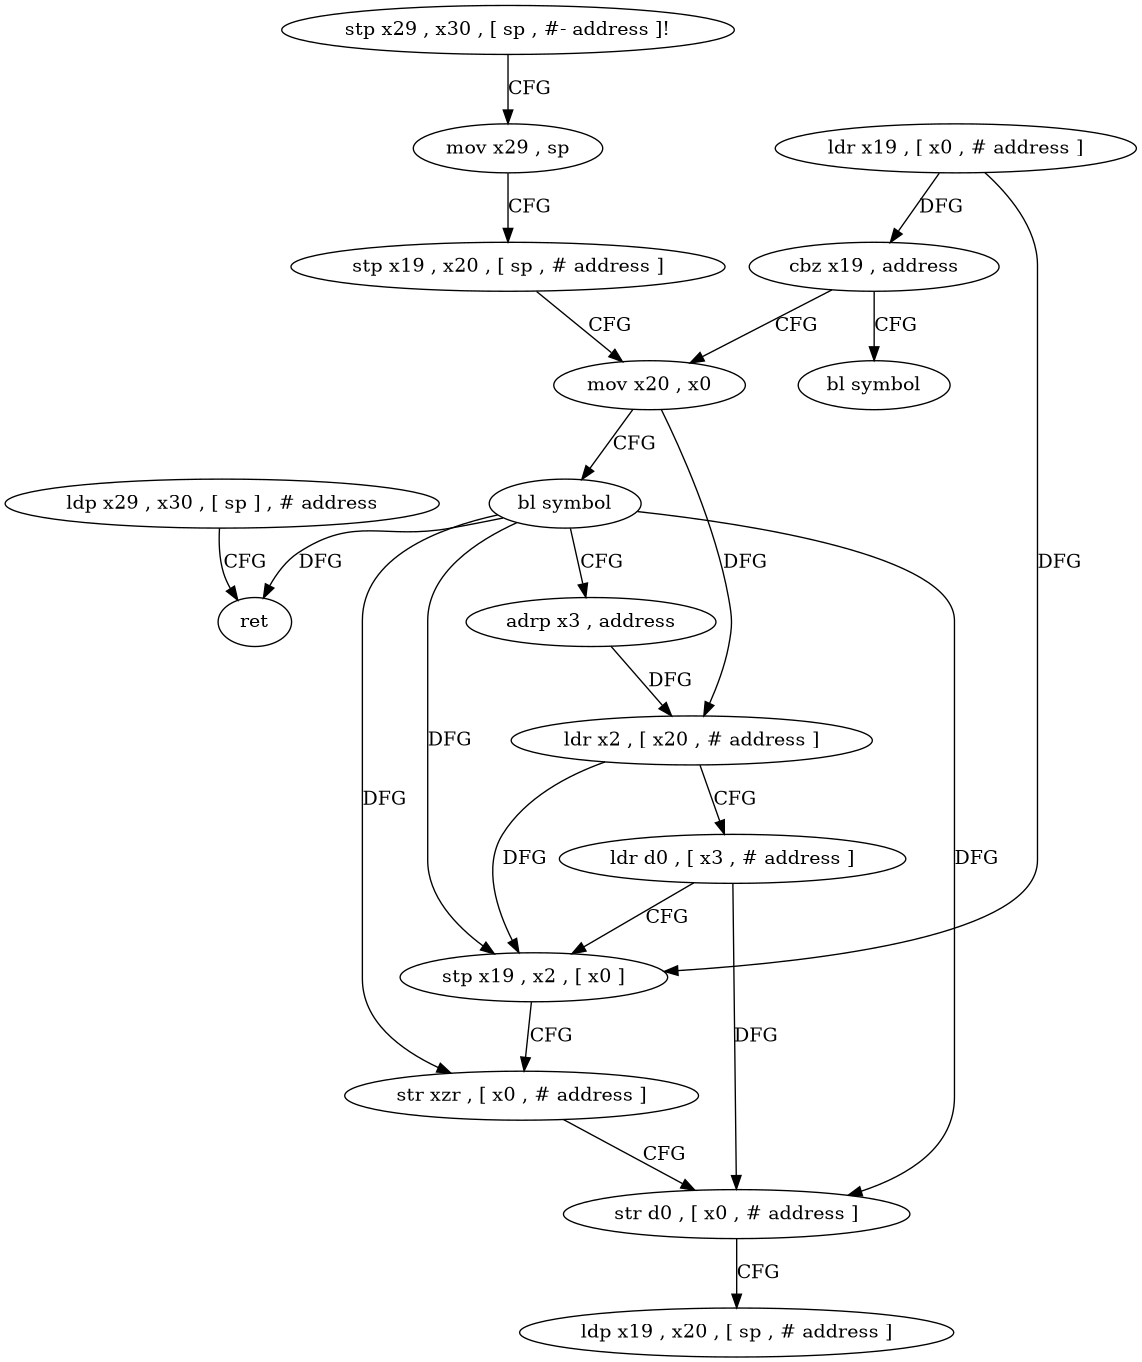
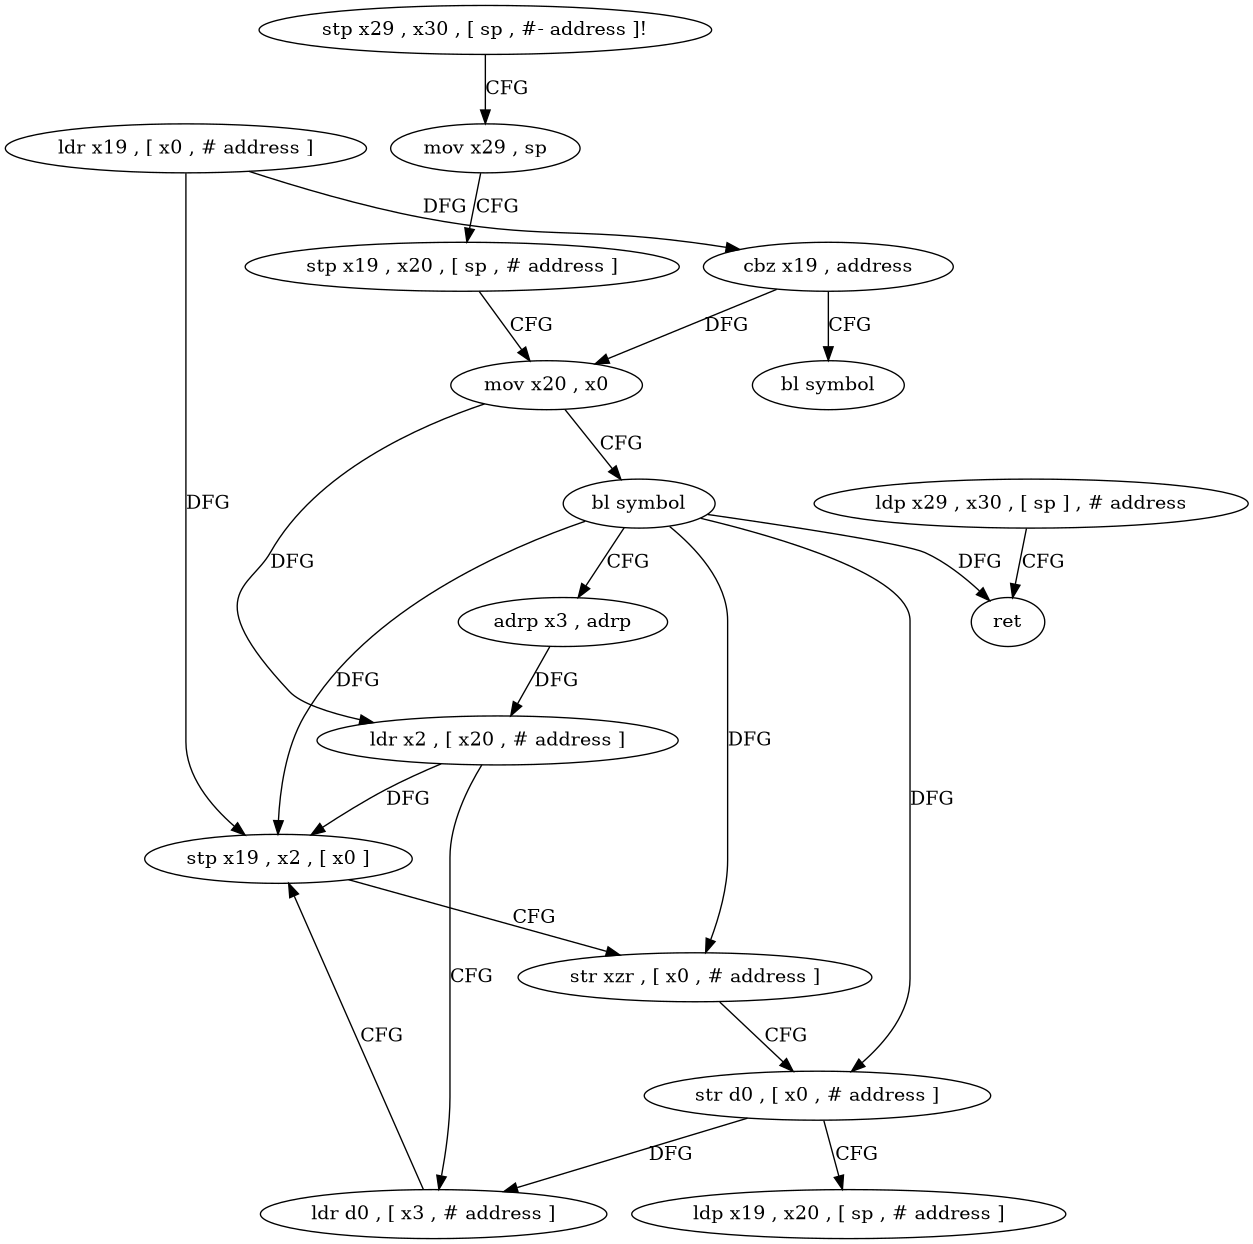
edge "cbz x19 , address" -> "mov x20 , x0": label "CFG" -> "DFG"
node "adrp x3 , address": label "adrp x3 , address" -> "adrp x3 , adrp"
edge "ldr d0 , [ x3 , # address ]" -> "str d0 , [ x0 , # address ]": reversed
